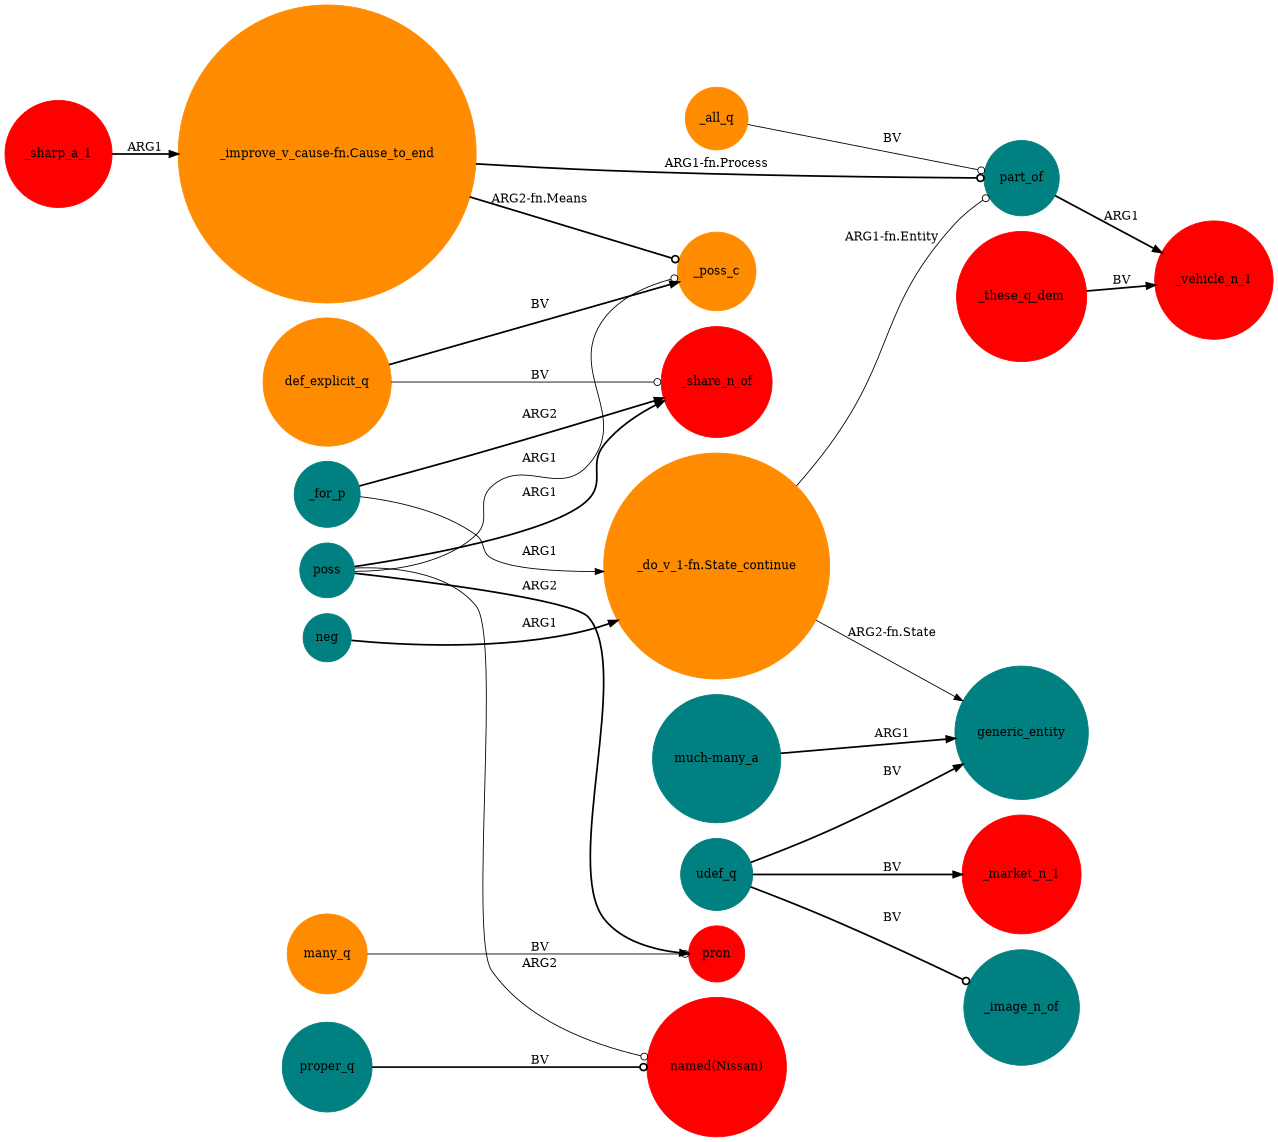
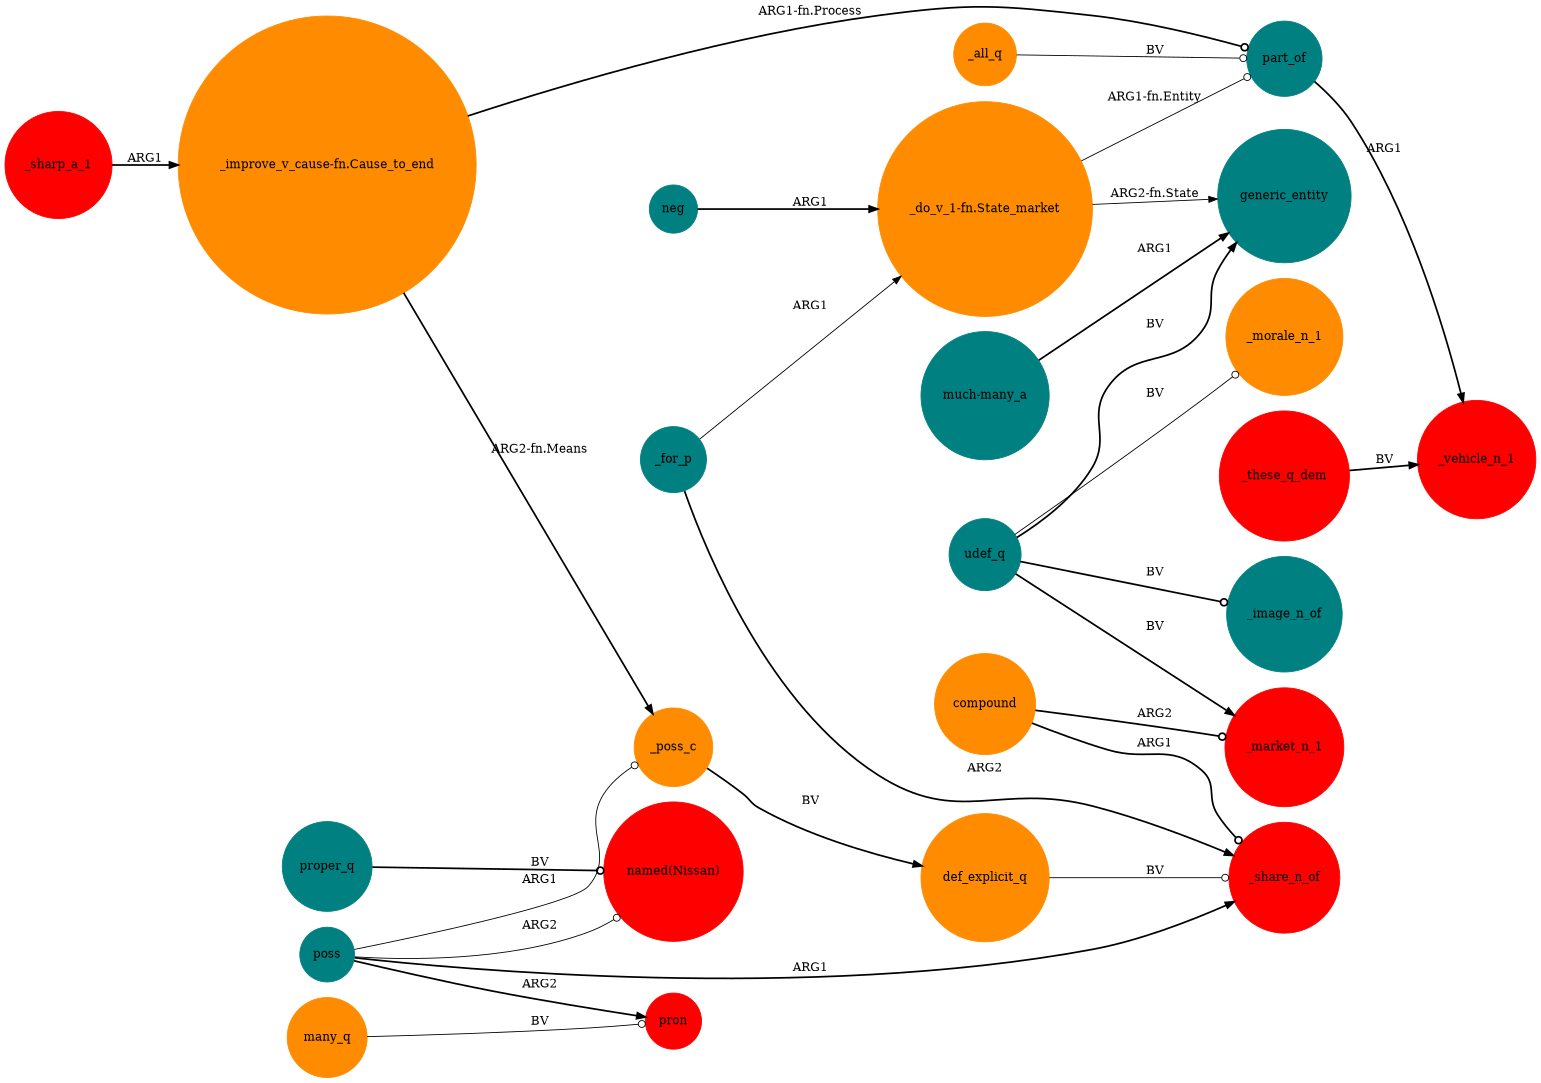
edge "_improve_v_cause-fn.Cause_to_end" -> "_poss_c": arrowhead odot -> normal
edge "def_explicit_q" -> "_poss_c": reversed
node "_morale_n_1": added
node "_do_v_1-fn.State_continue": label "_do_v_1-fn.State_continue" -> "_do_v_1-fn.State_market"
node "compound": added
